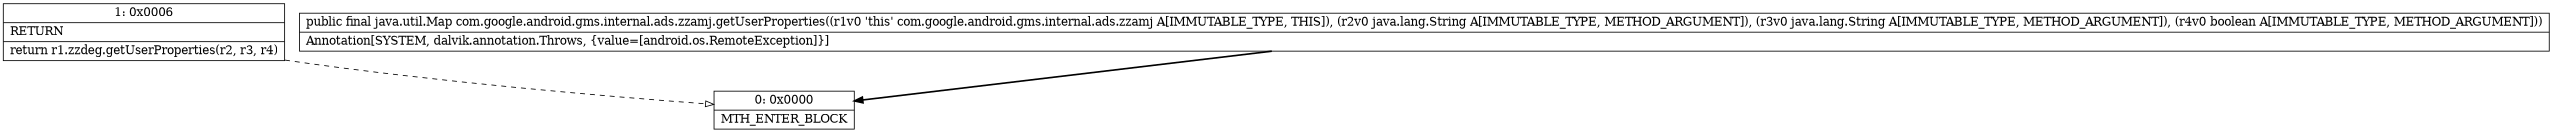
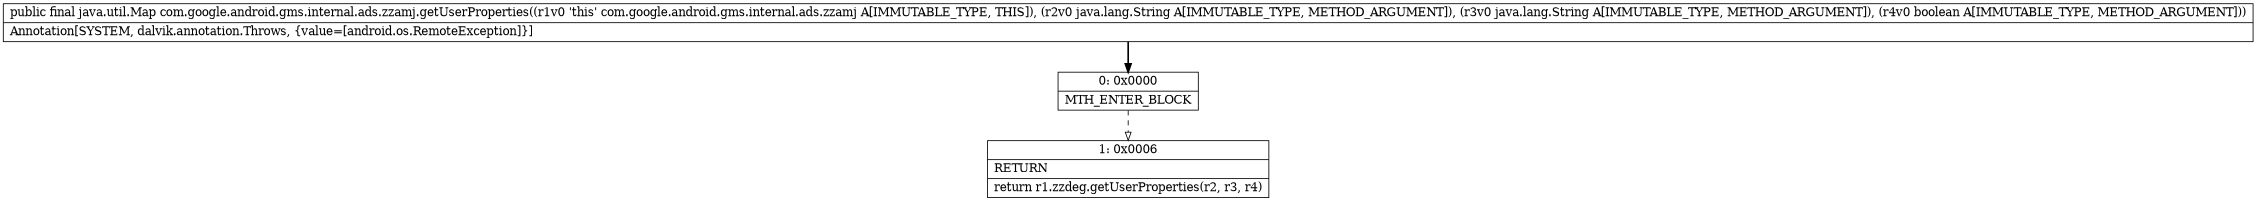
edge "1: 0x0006" -> "0: 0x0000": reversed
